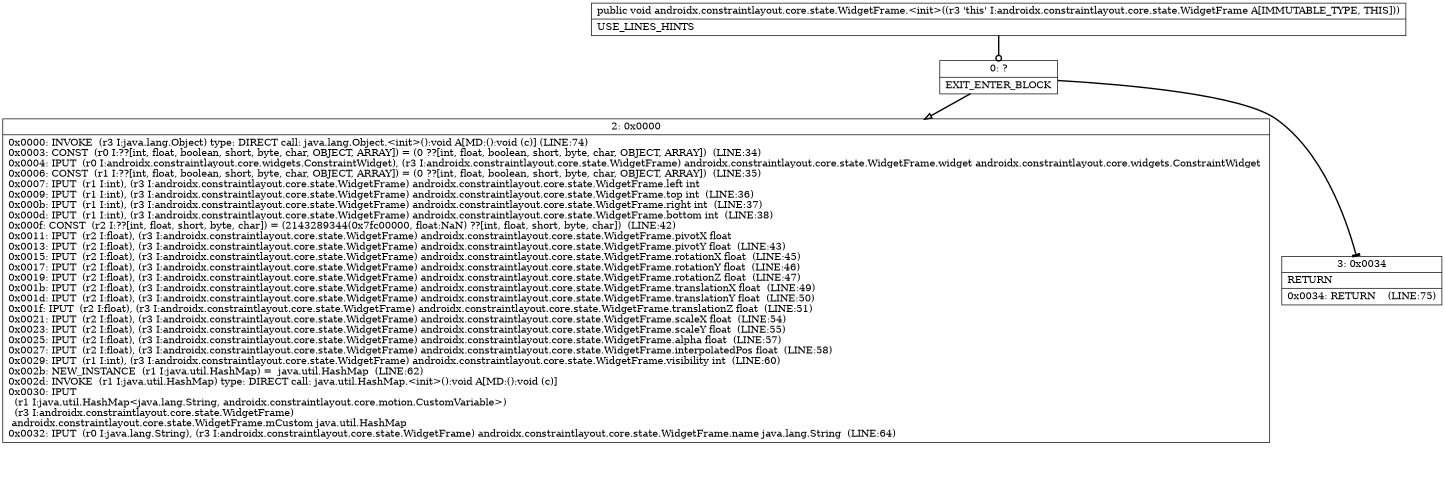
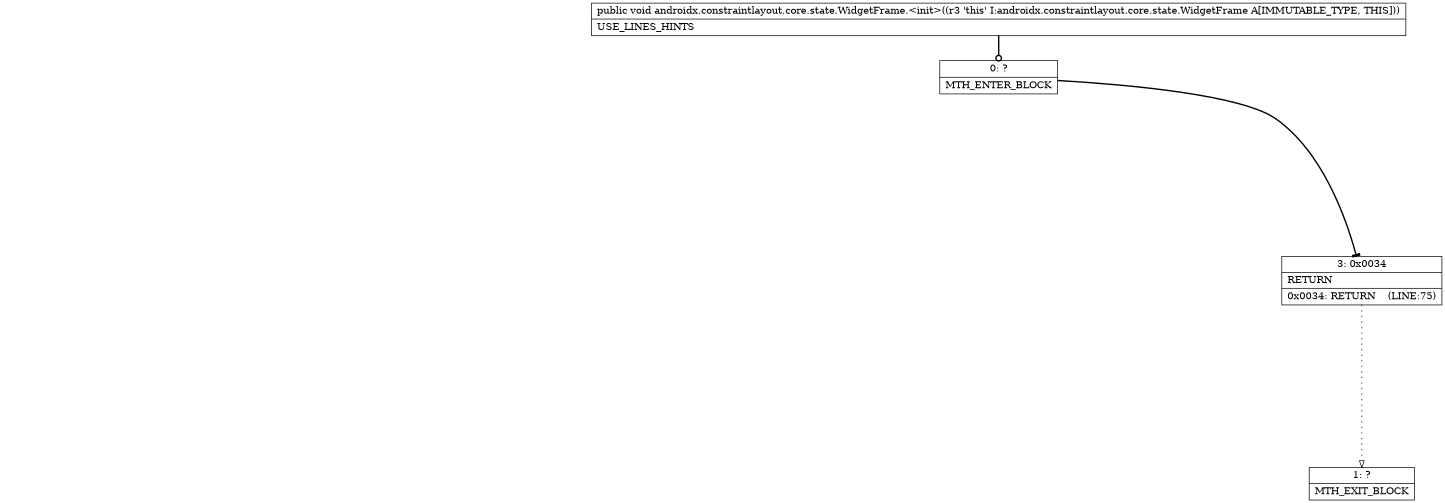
node "0: ?": text "EXIT_ENTER_BLOCK" -> "MTH_ENTER_BLOCK"
node "2: 0x0000": removed
node "1: ?": added
